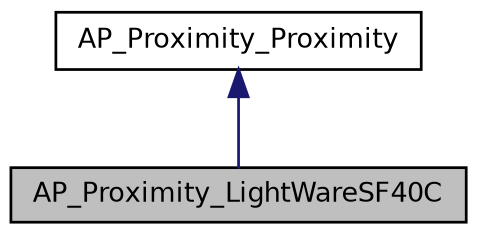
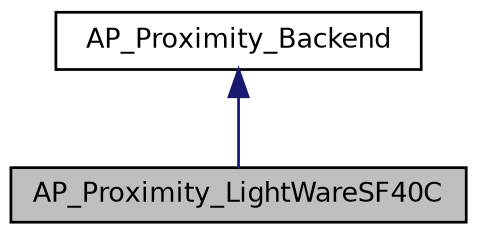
node "AP_Proximity_Proximity": label "AP_Proximity_Proximity" -> "AP_Proximity_Backend"
